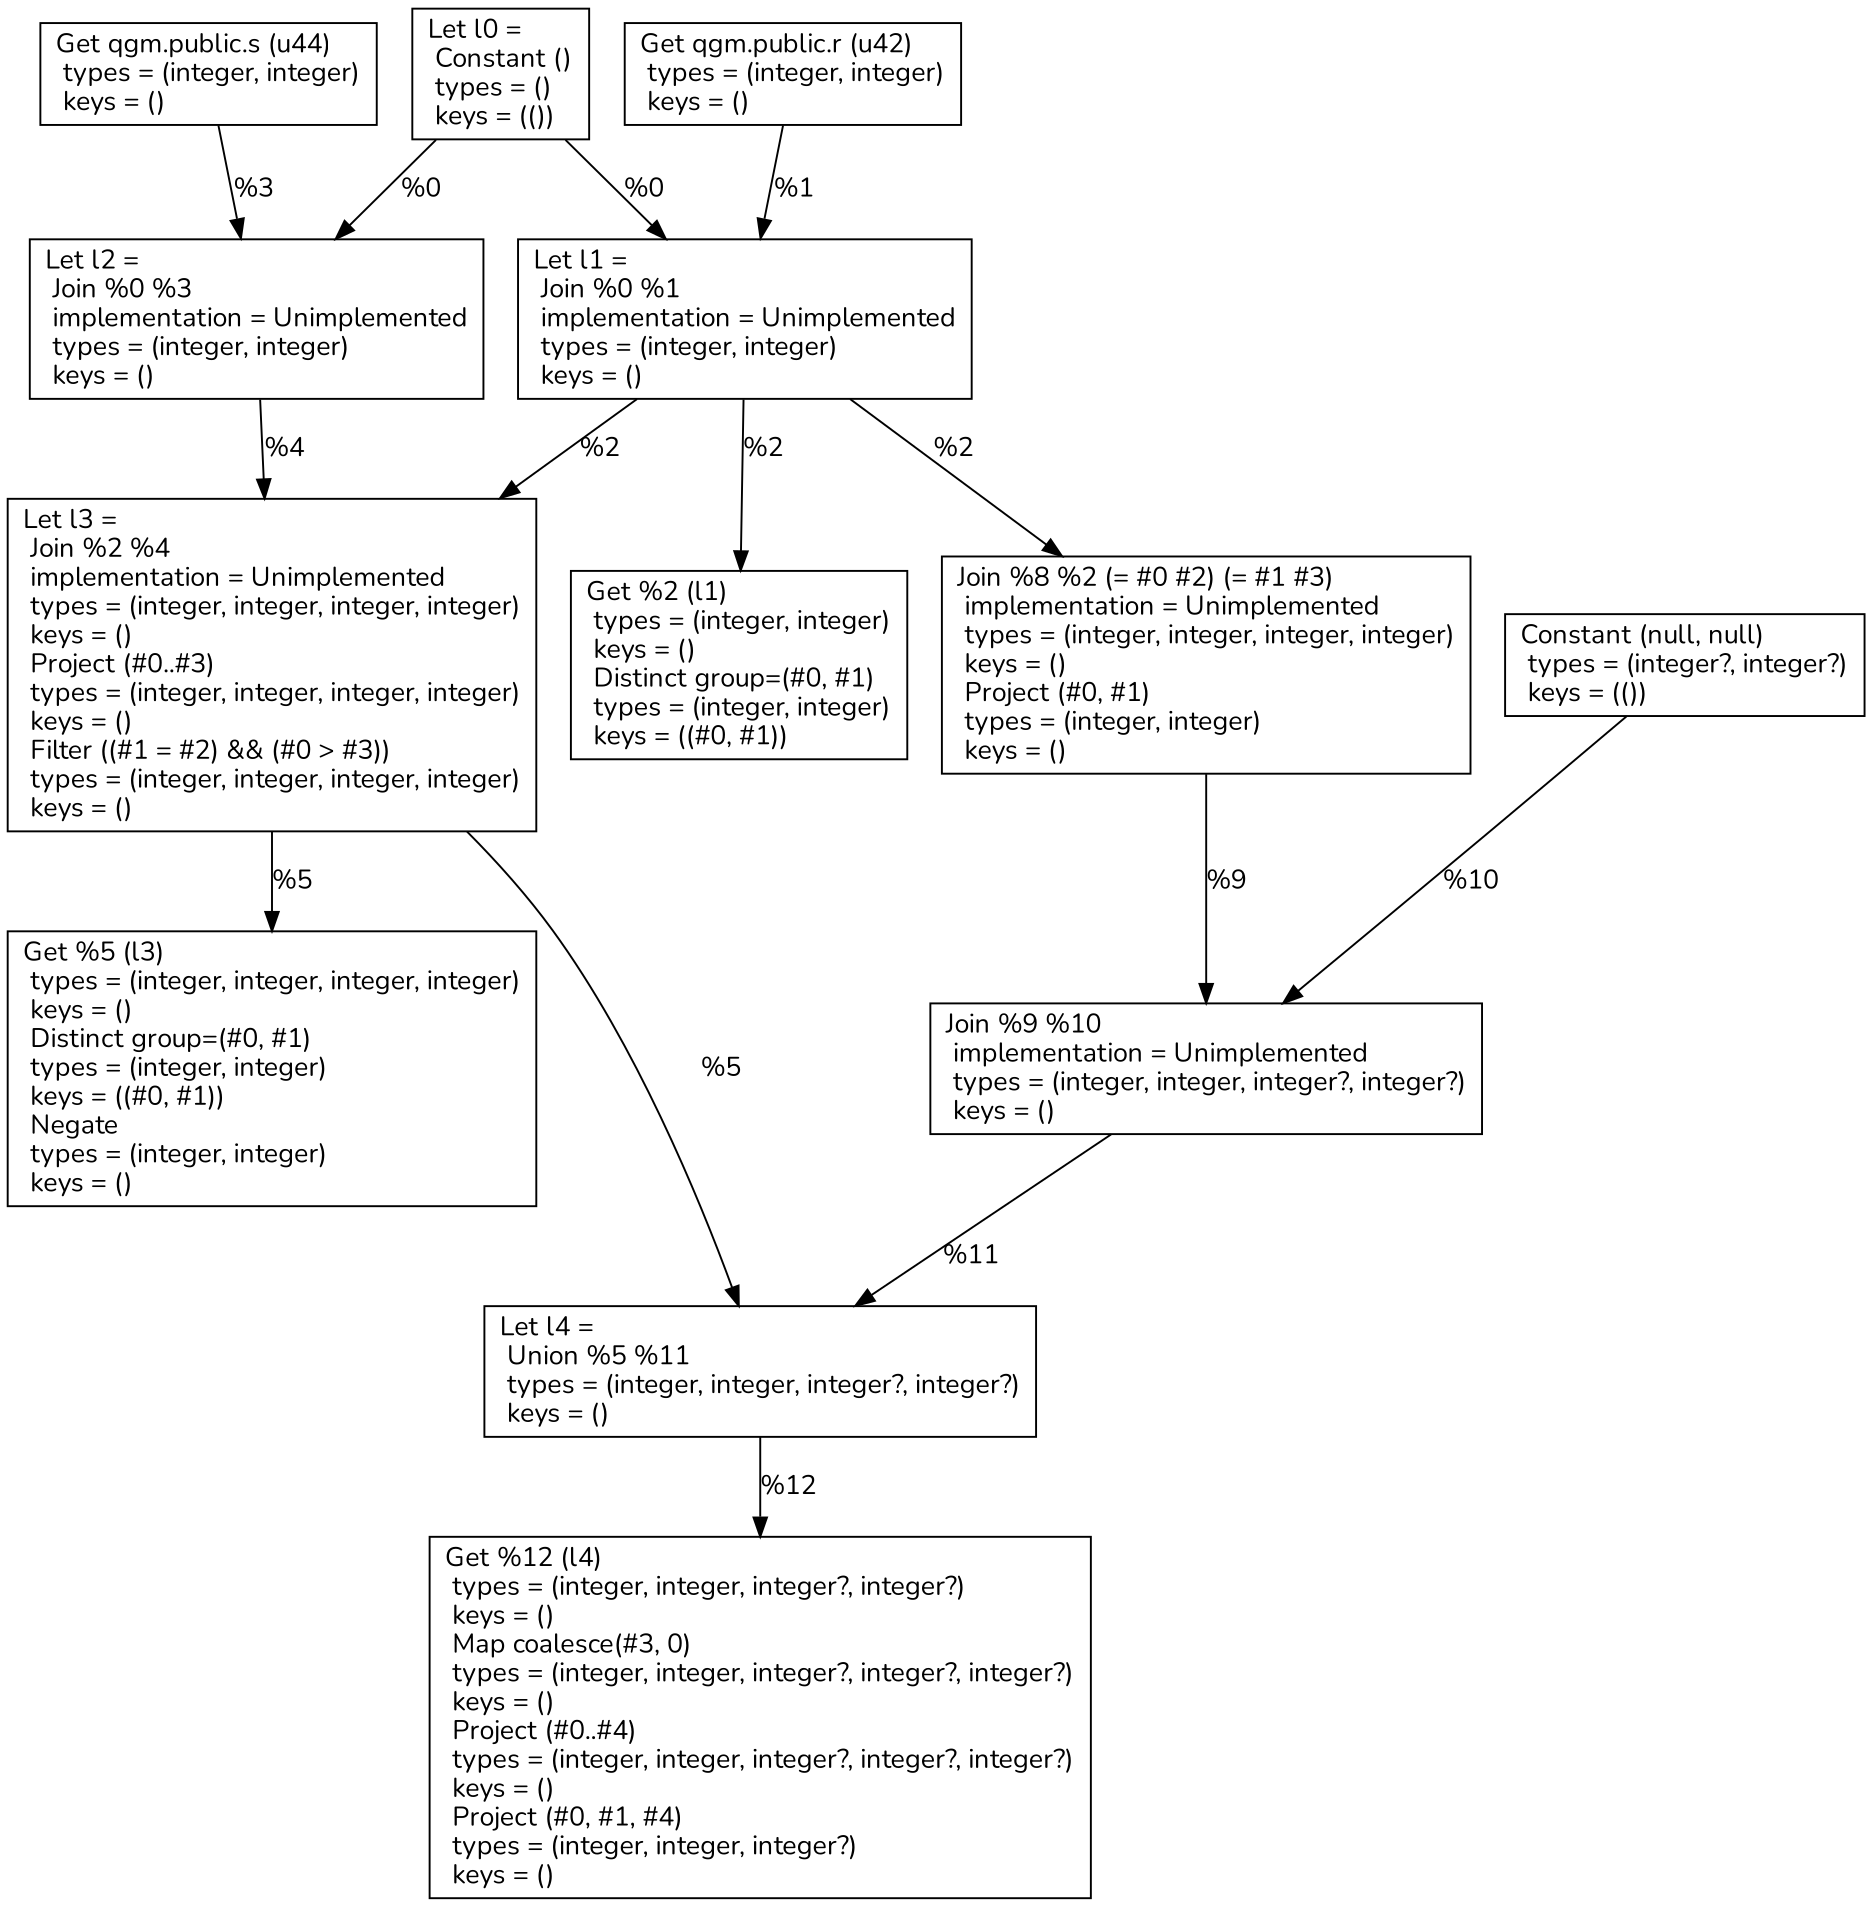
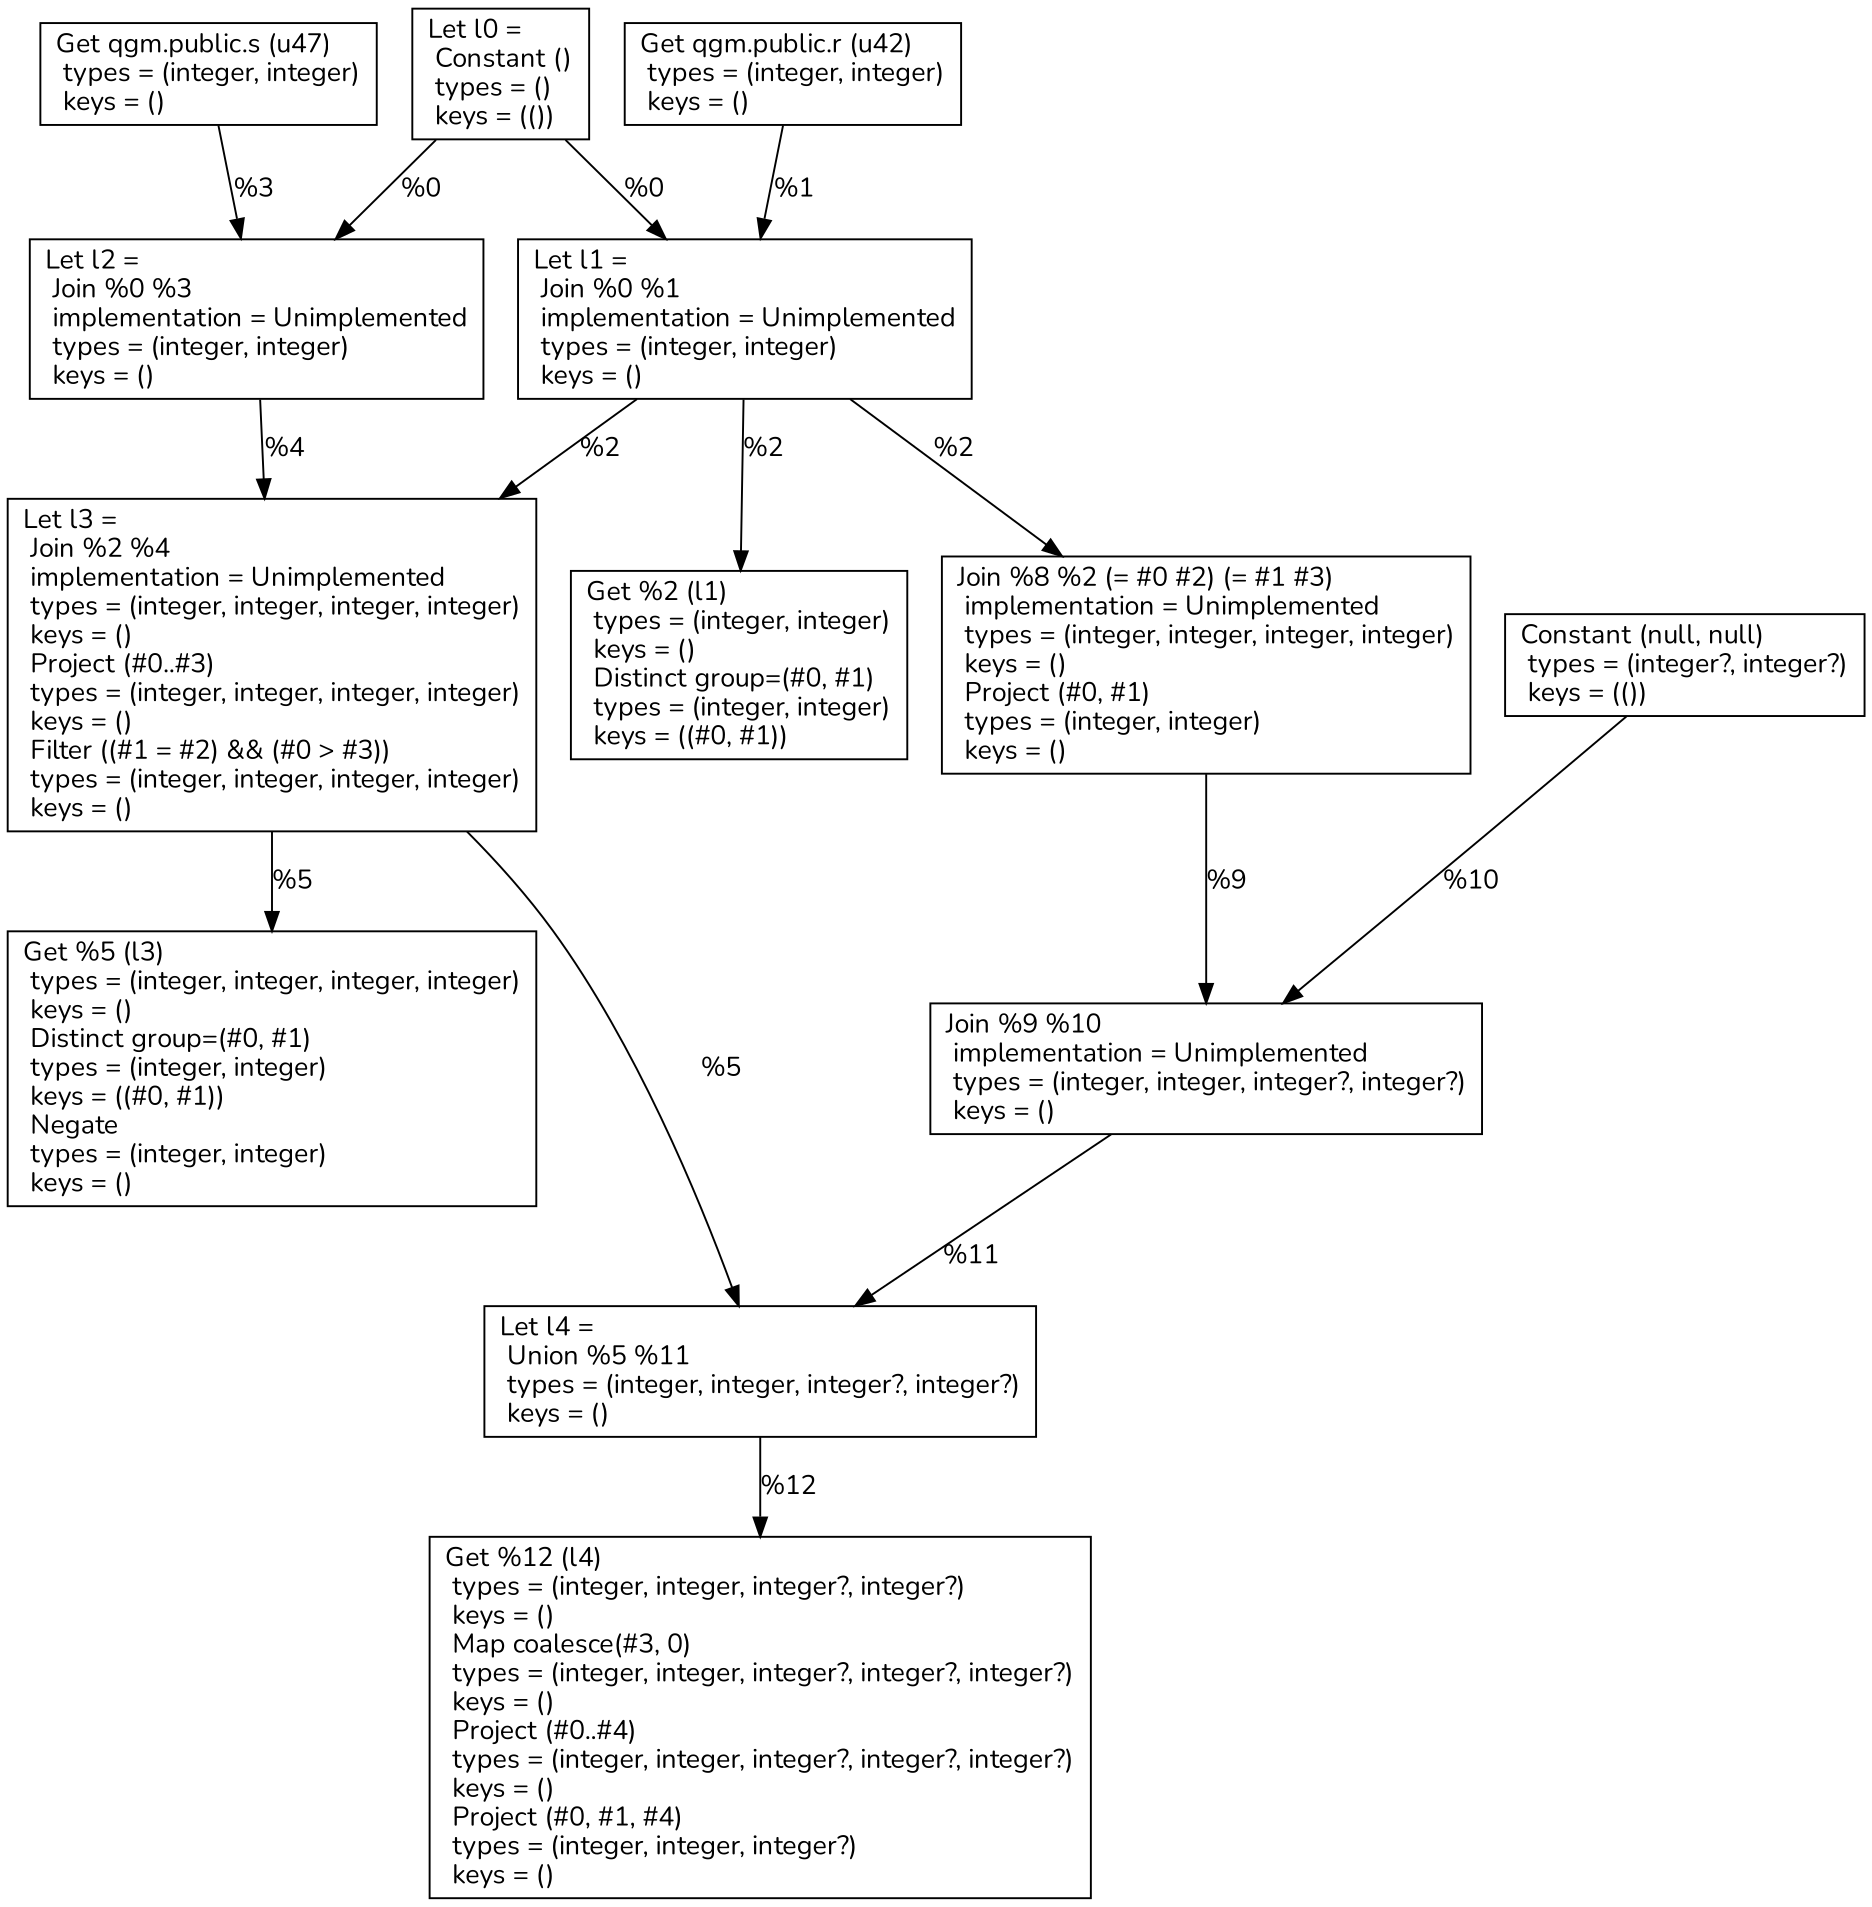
node "Get qgm.public.s (u44) types = (integer, integer) keys = ()": label "Get qgm.public.s (u44) types = (integer, integer) keys = ()" -> "Get qgm.public.s (u47) types = (integer, integer) keys = ()"
